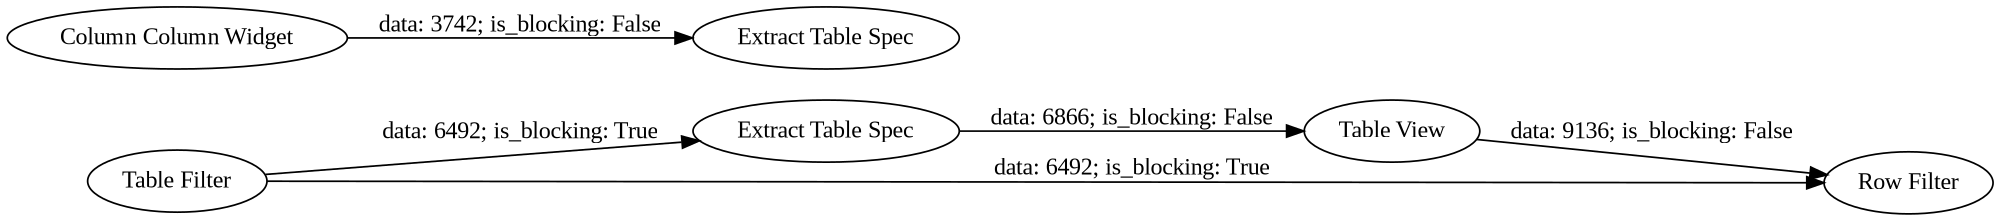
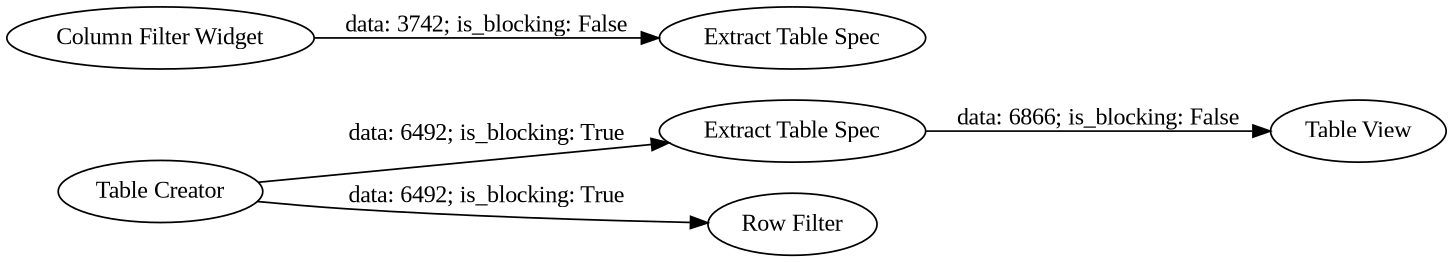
node "Column Column Widget": label "Column Column Widget" -> "Column Filter Widget"
edge "Table View" -> "Row Filter": removed, label "data: 9136; is_blocking: False"
node "Table Filter": label "Table Filter" -> "Table Creator"
